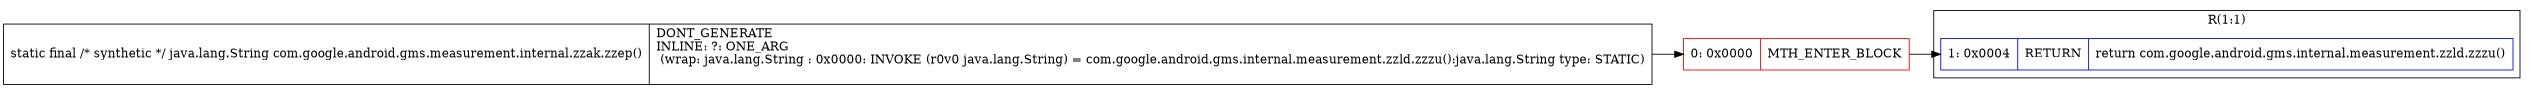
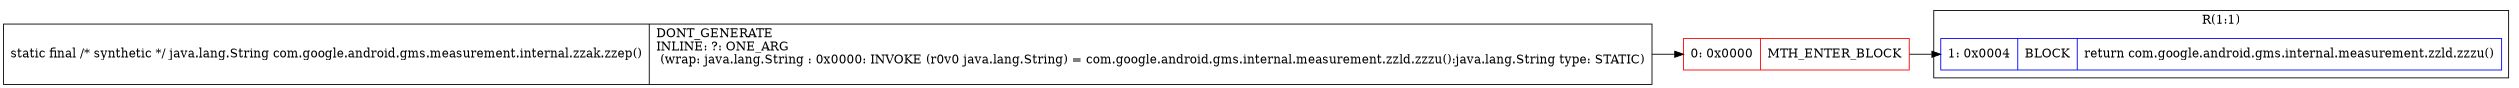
node "1: 0x0004": text "RETURN" -> "BLOCK"
